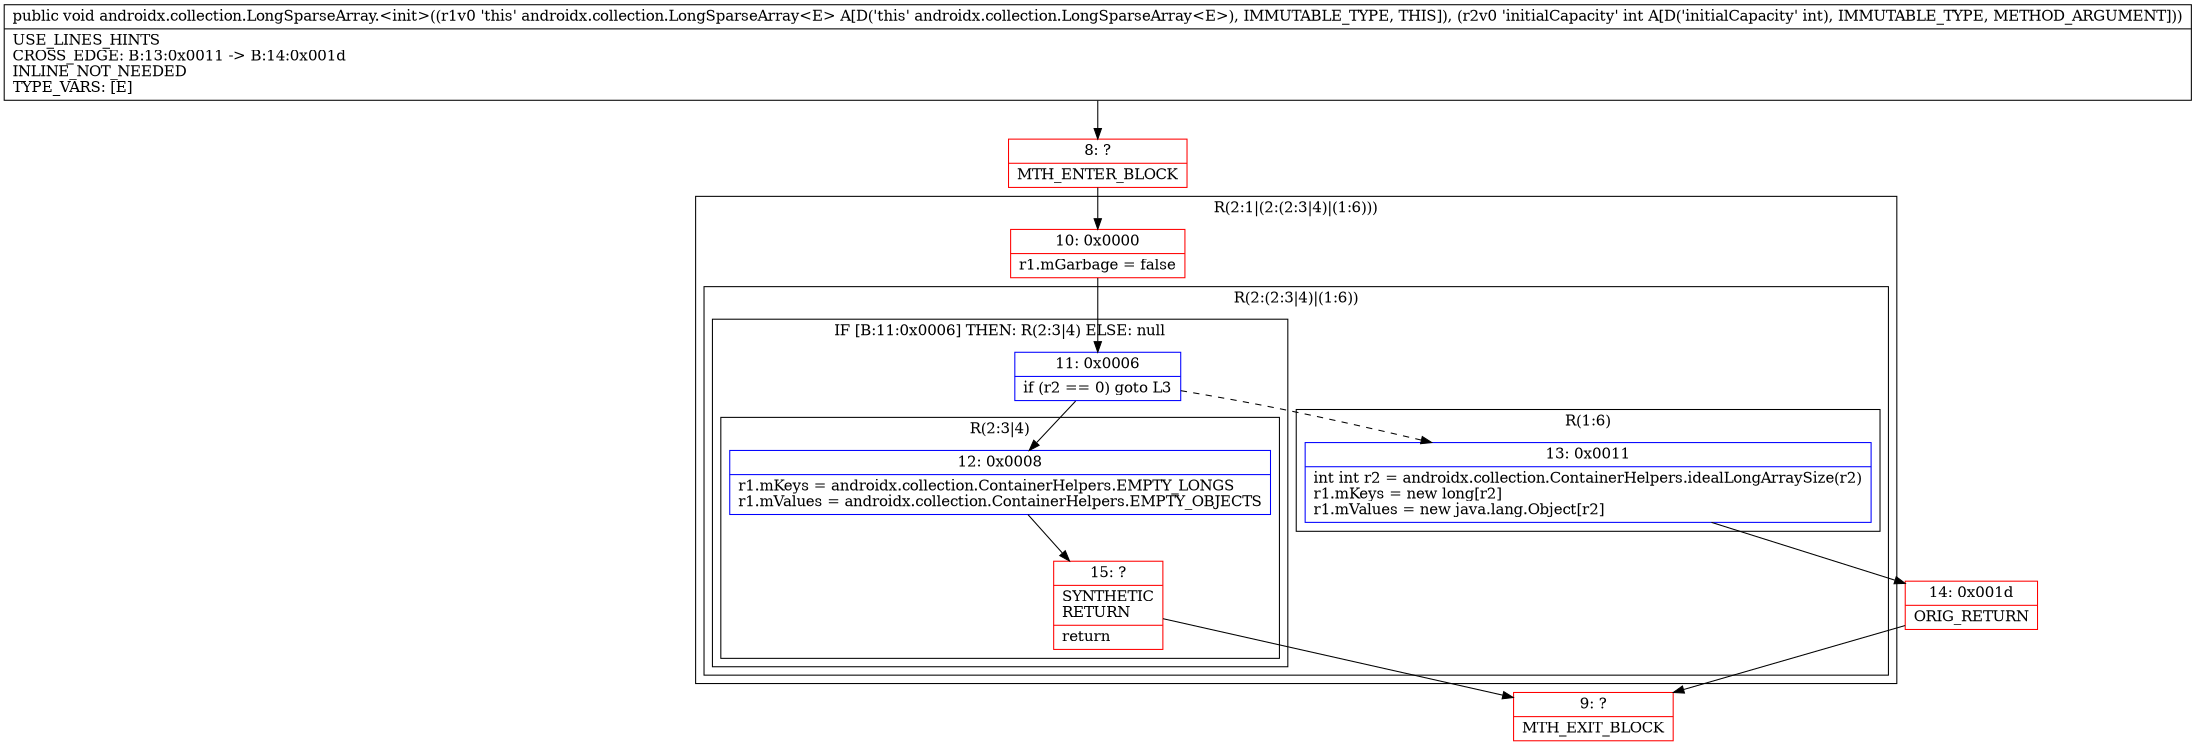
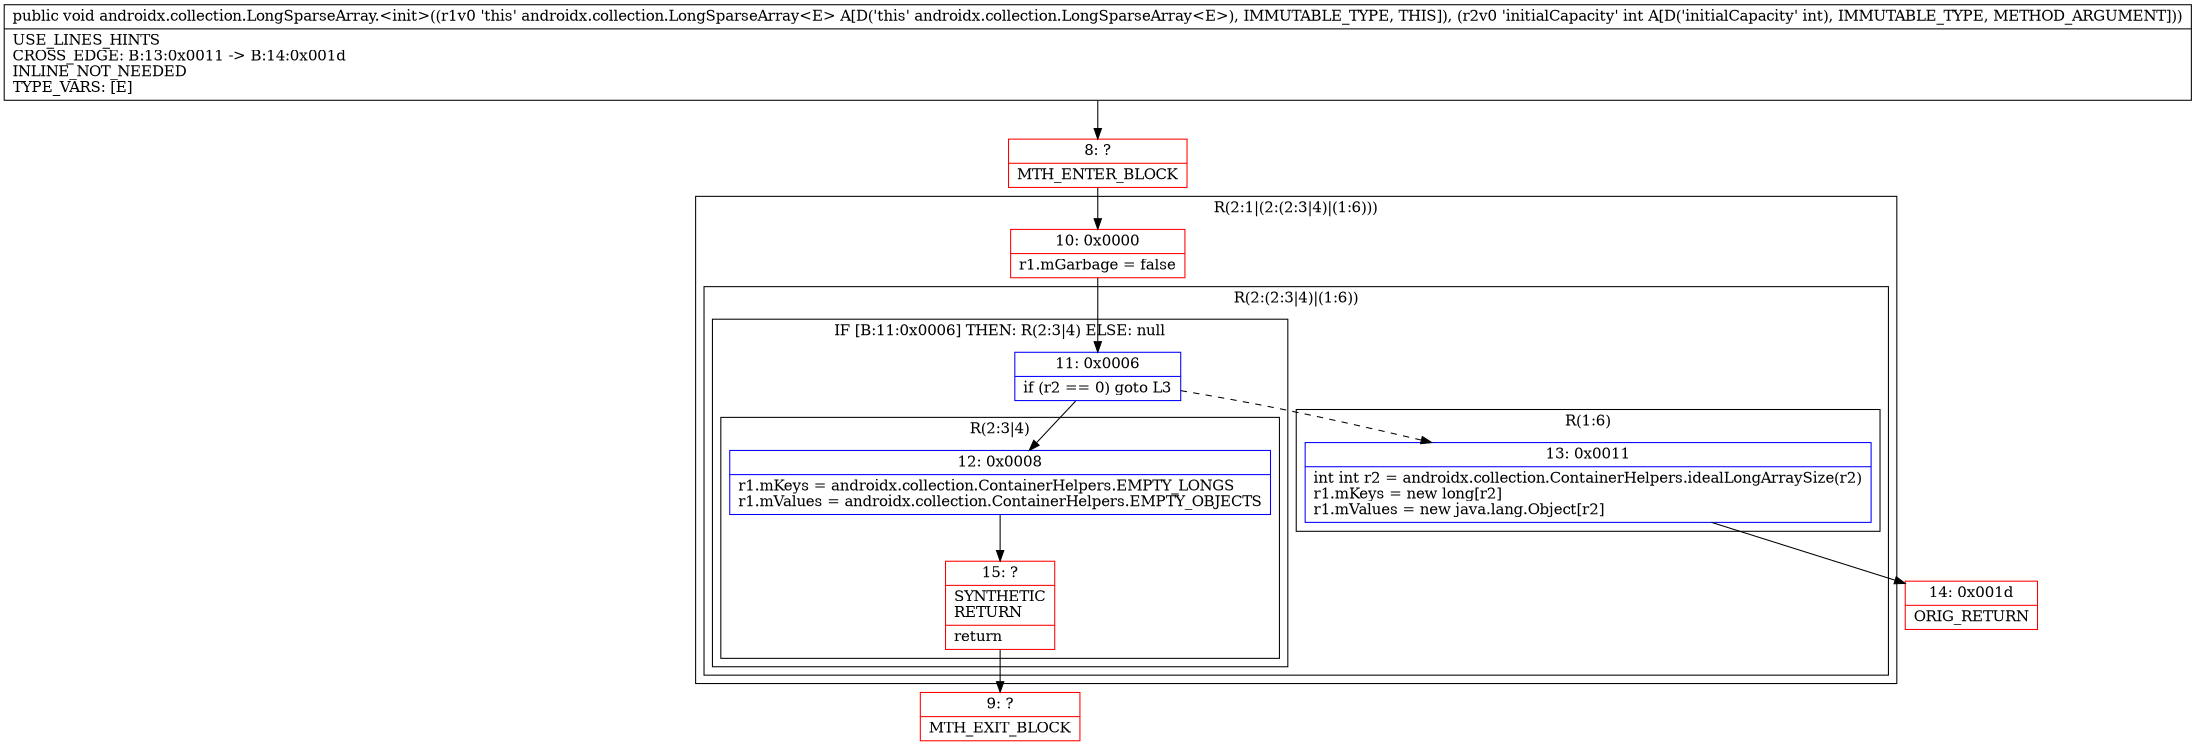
edge "14: 0x001d" -> "9: ?": removed
